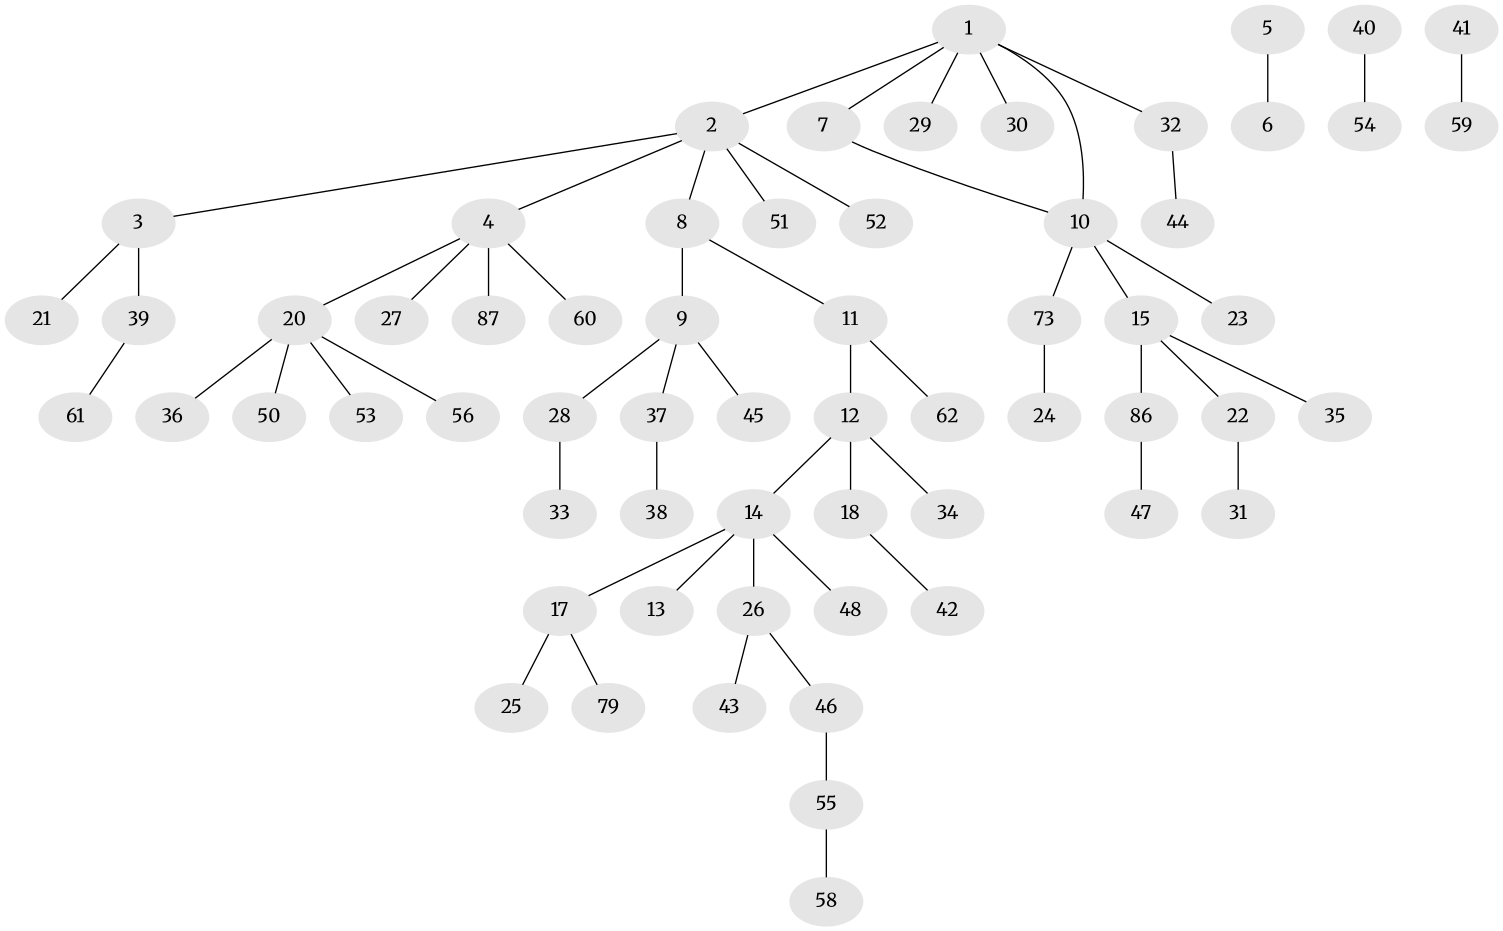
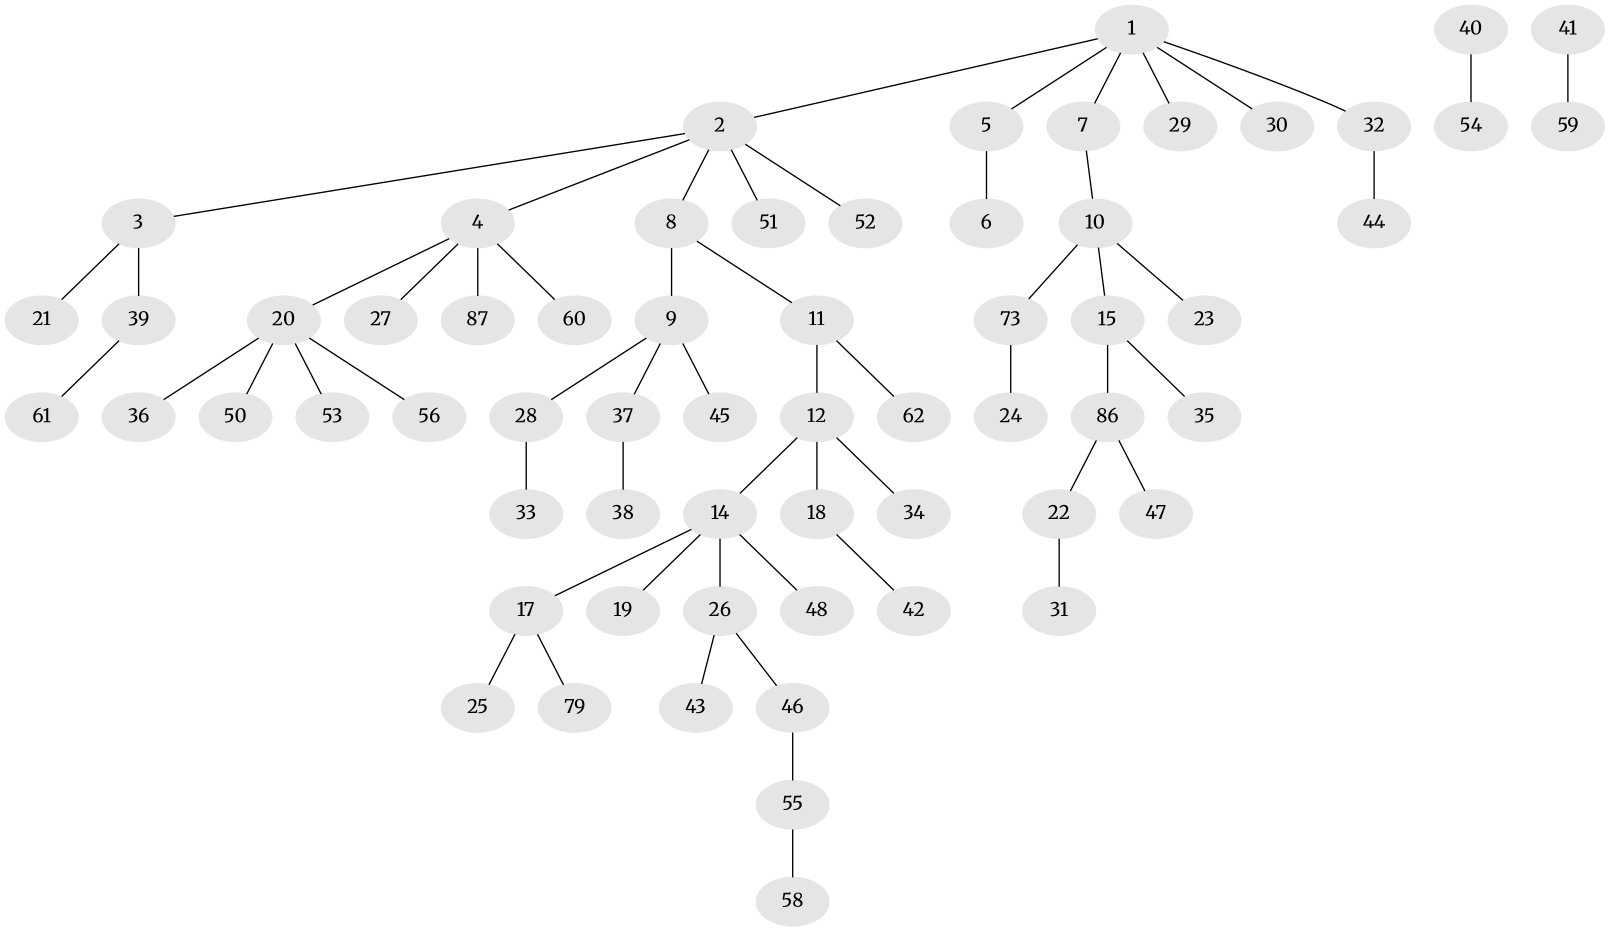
edge "1" -- "10": now "1" -- "5"
edge "15" -- "22": now "86" -- "22"
node "13": label "13" -> "19"
